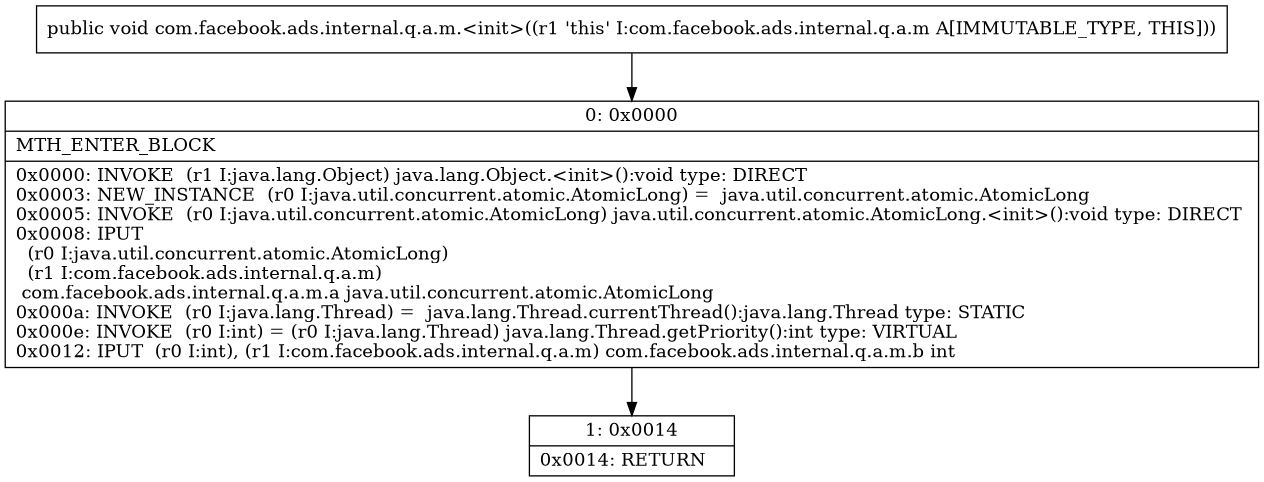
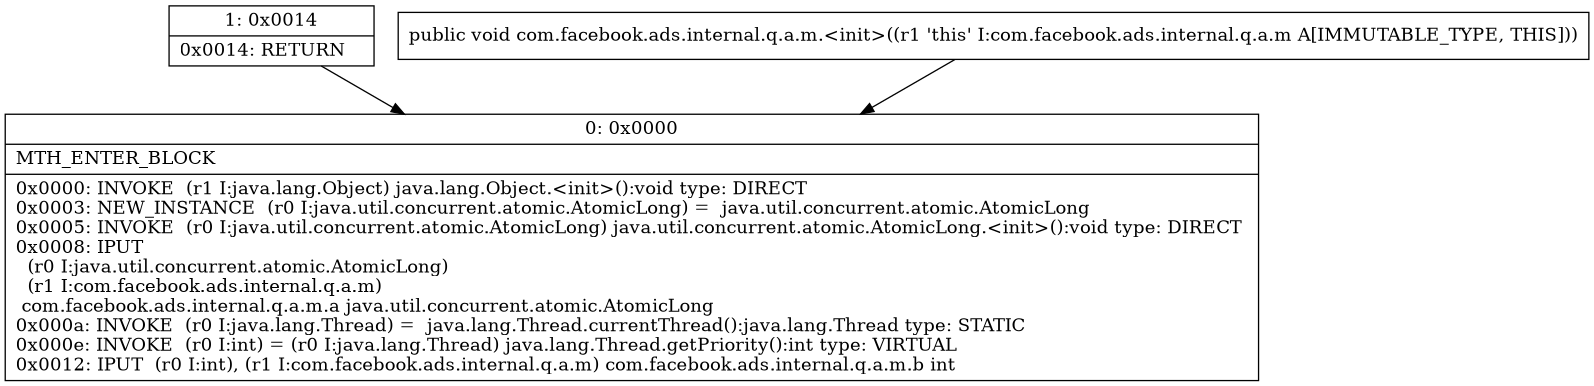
edge "0: 0x0000" -> "1: 0x0014": reversed
